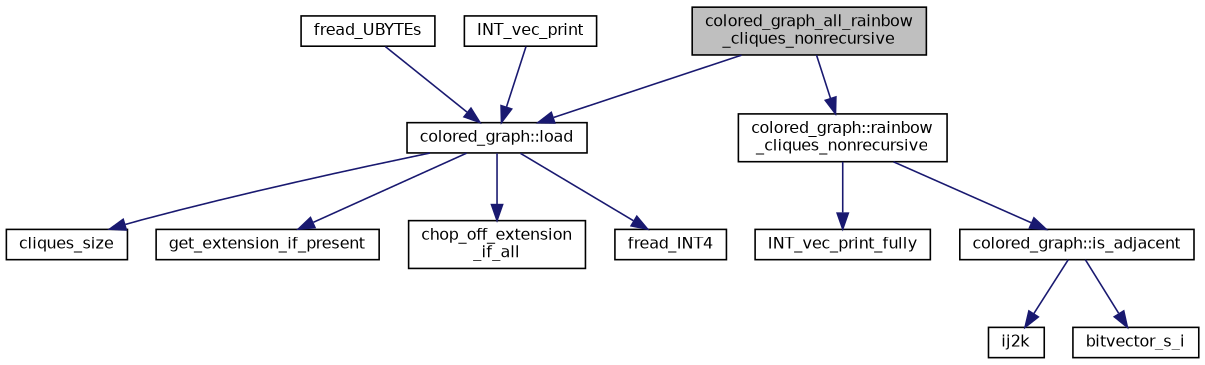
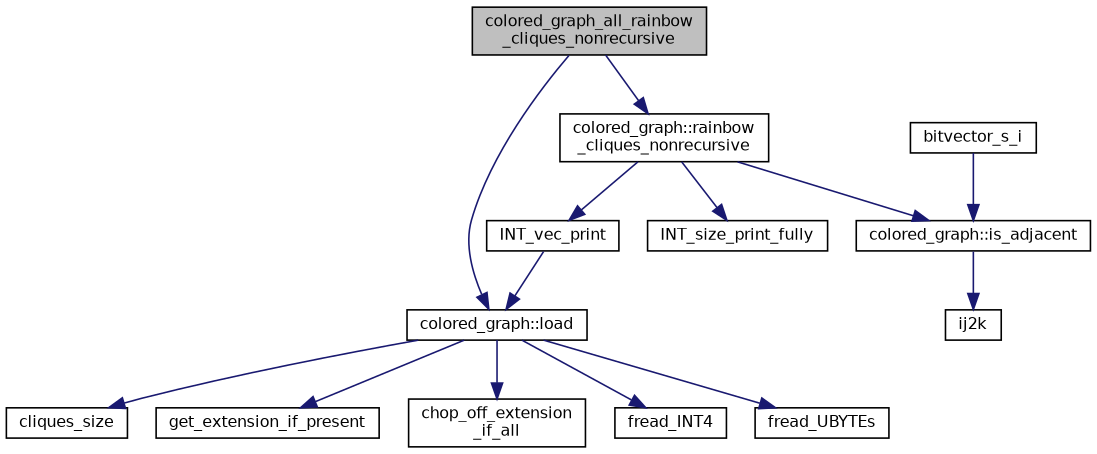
edge "fread_UBYTEs" -> "colored_graph::load": reversed
edge "colored_graph::rainbow _cliques_nonrecursive" -> "INT_vec_print": added
node "INT_vec_print_fully": label "INT_vec_print_fully" -> "INT_size_print_fully"
edge "colored_graph::is_adjacent" -> "bitvector_s_i": reversed
